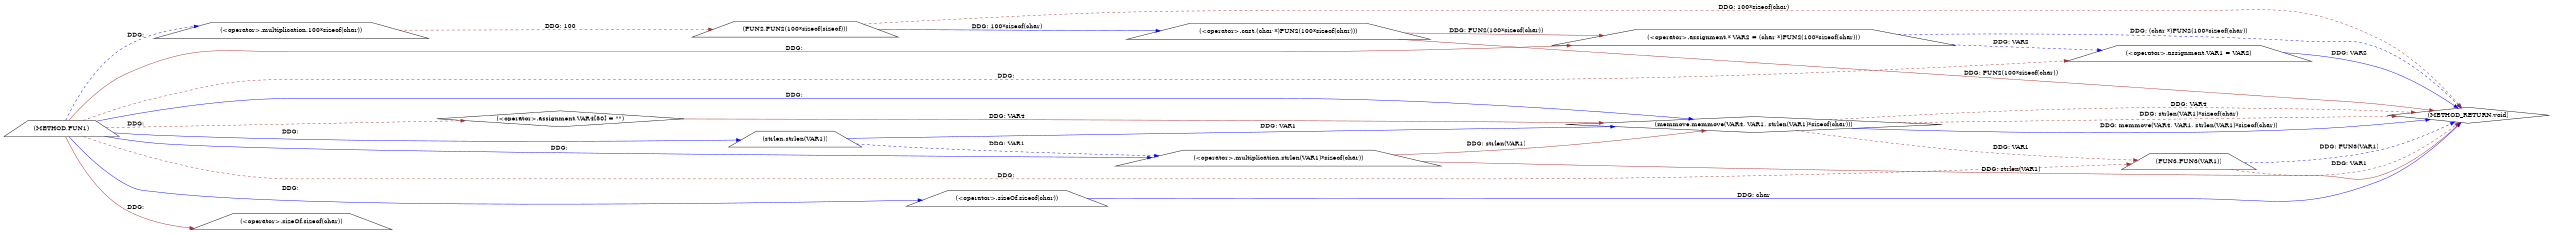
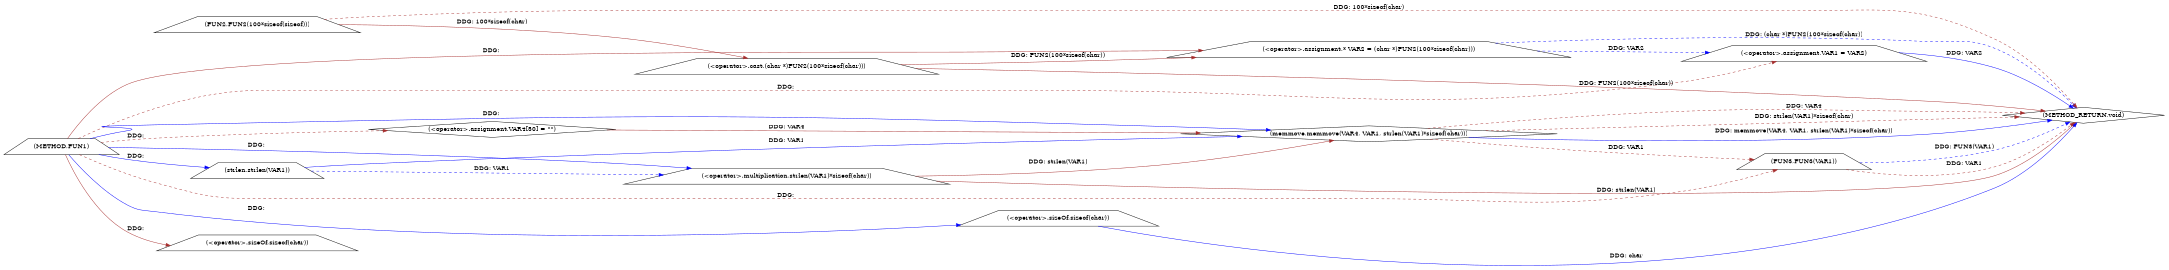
node "(<operator>.multiplication,100*sizeof(char))": removed
edge "(FUN2,FUN2(100*sizeof(sizeof)))" -> "(<operator>.cast,(char *)FUN2(100*sizeof(char)))": color blue -> brown
